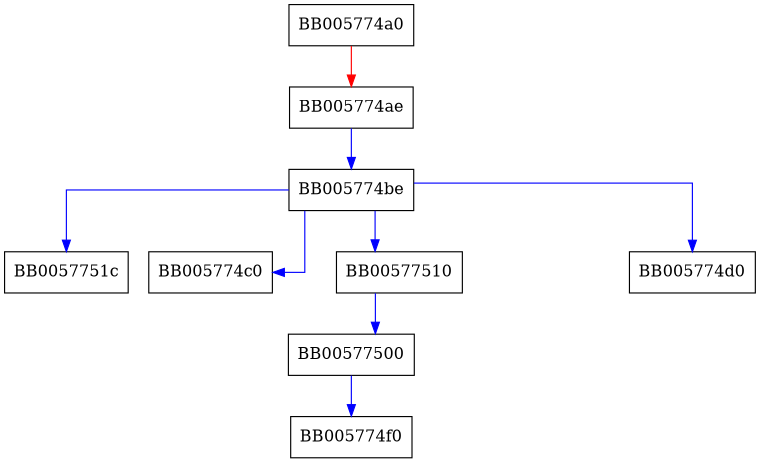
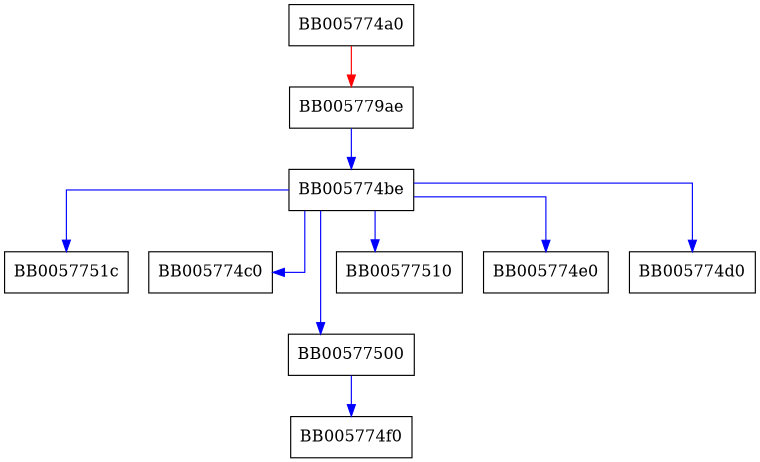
node "BB005774ae": label "BB005774ae" -> "BB005779ae"
node "BB005774e0": added
edge "BB00577510" -> "BB00577500": now "BB005774be" -> "BB00577500"
